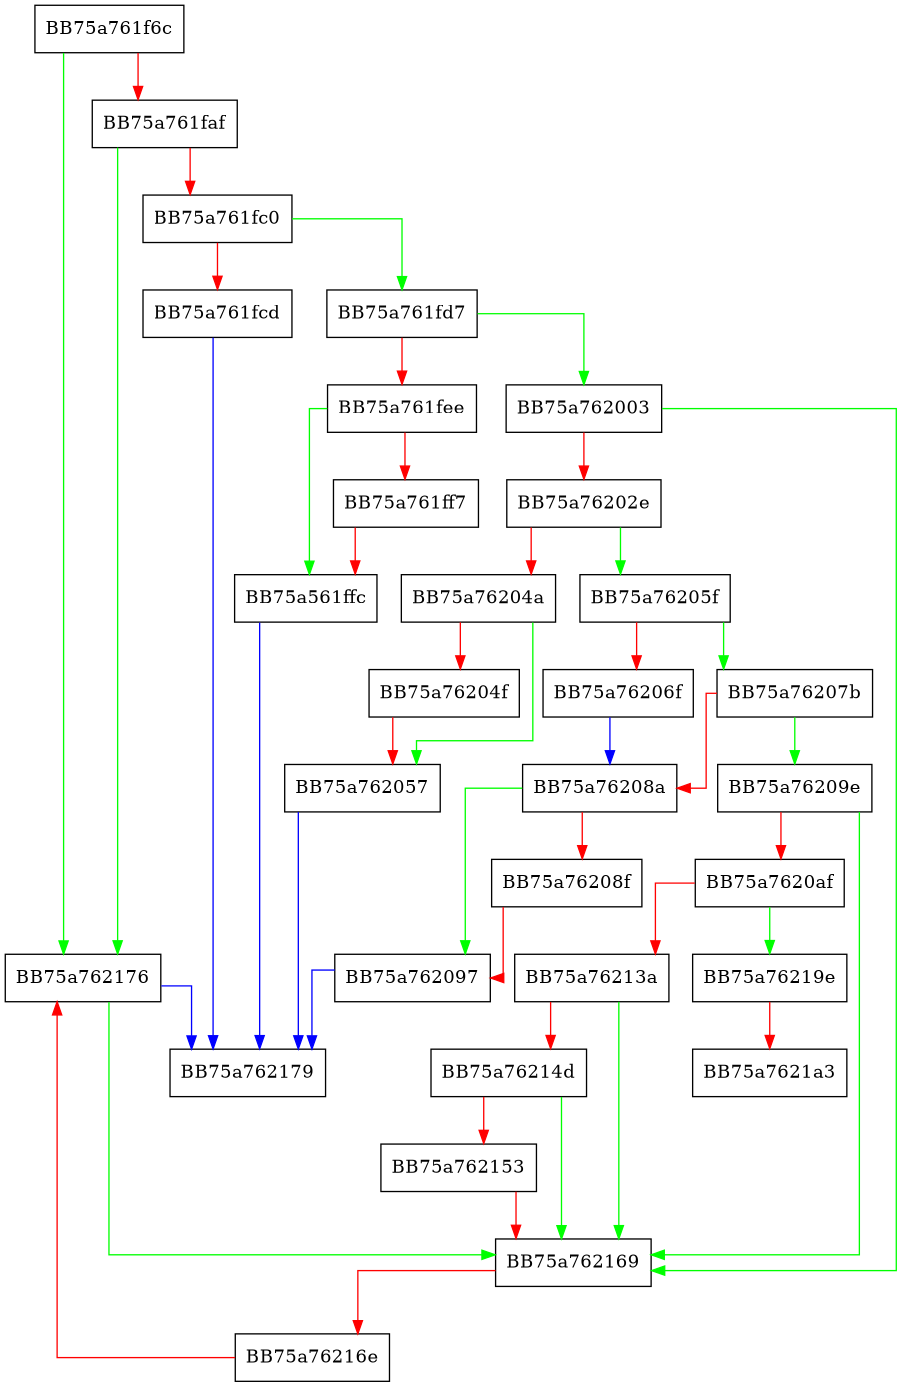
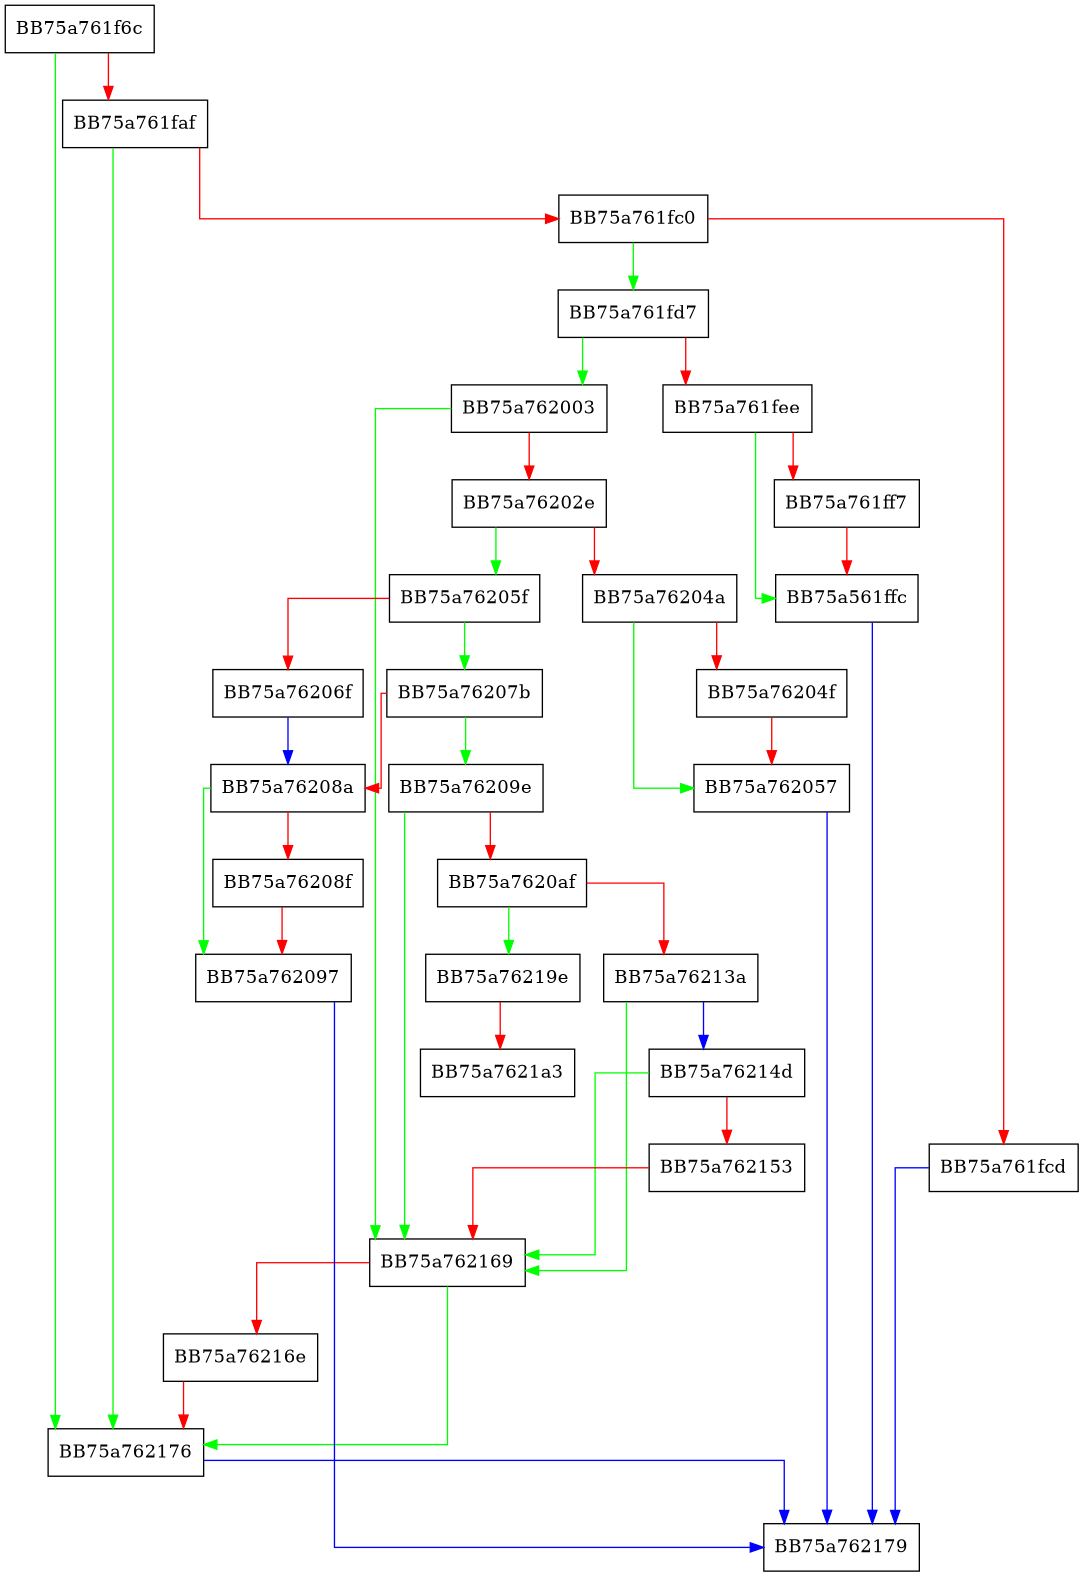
edge "BB75a76213a" -> "BB75a76214d": color red -> blue
edge "BB75a762176" -> "BB75a762169": reversed
